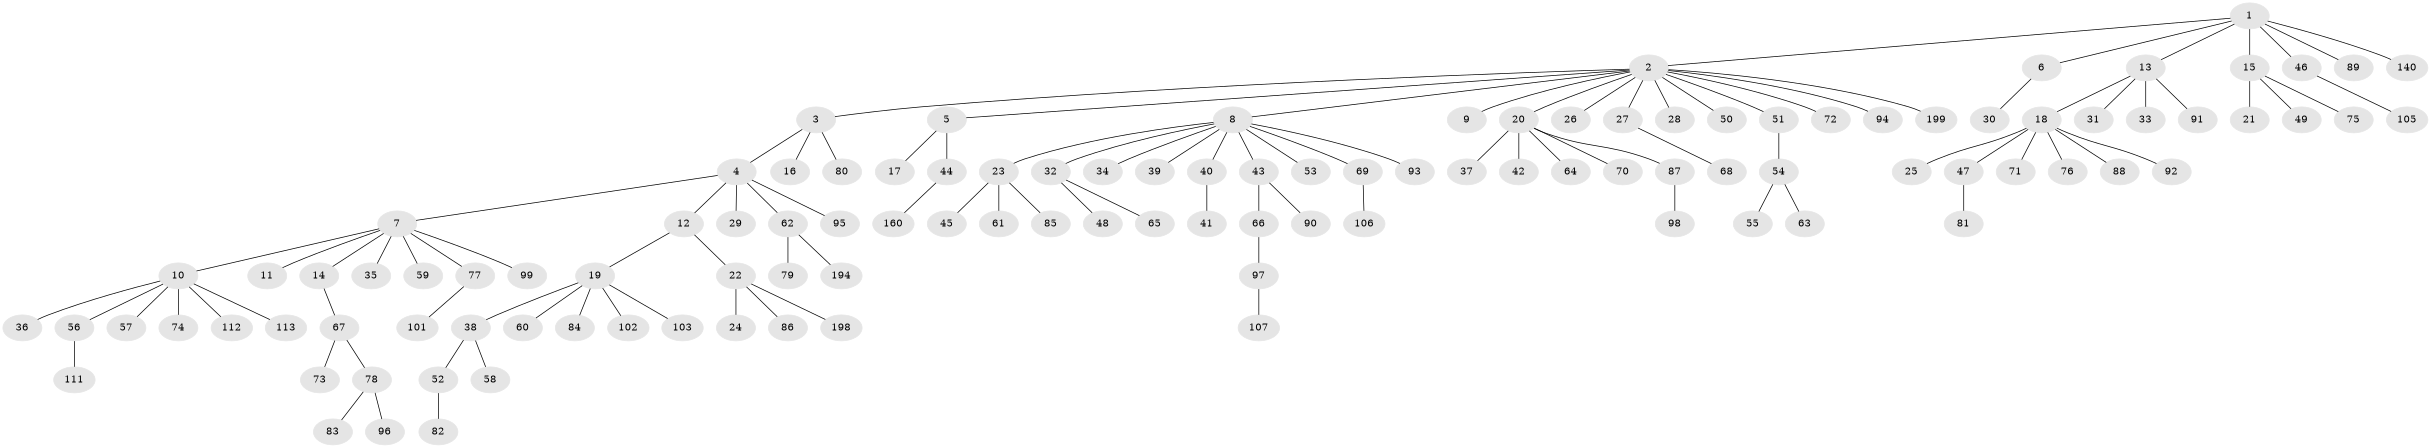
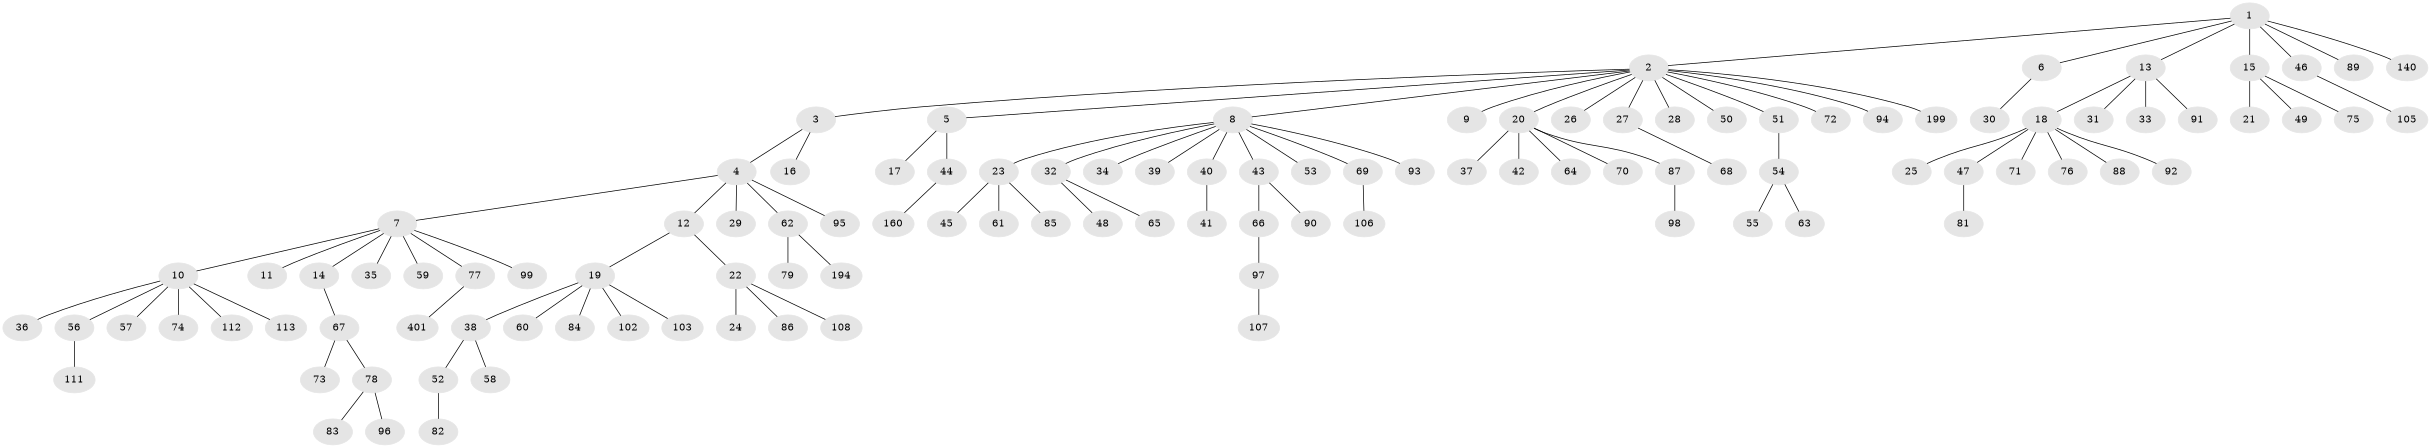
node "80": removed
node "101": label "101" -> "401"
node "198": label "198" -> "108"
